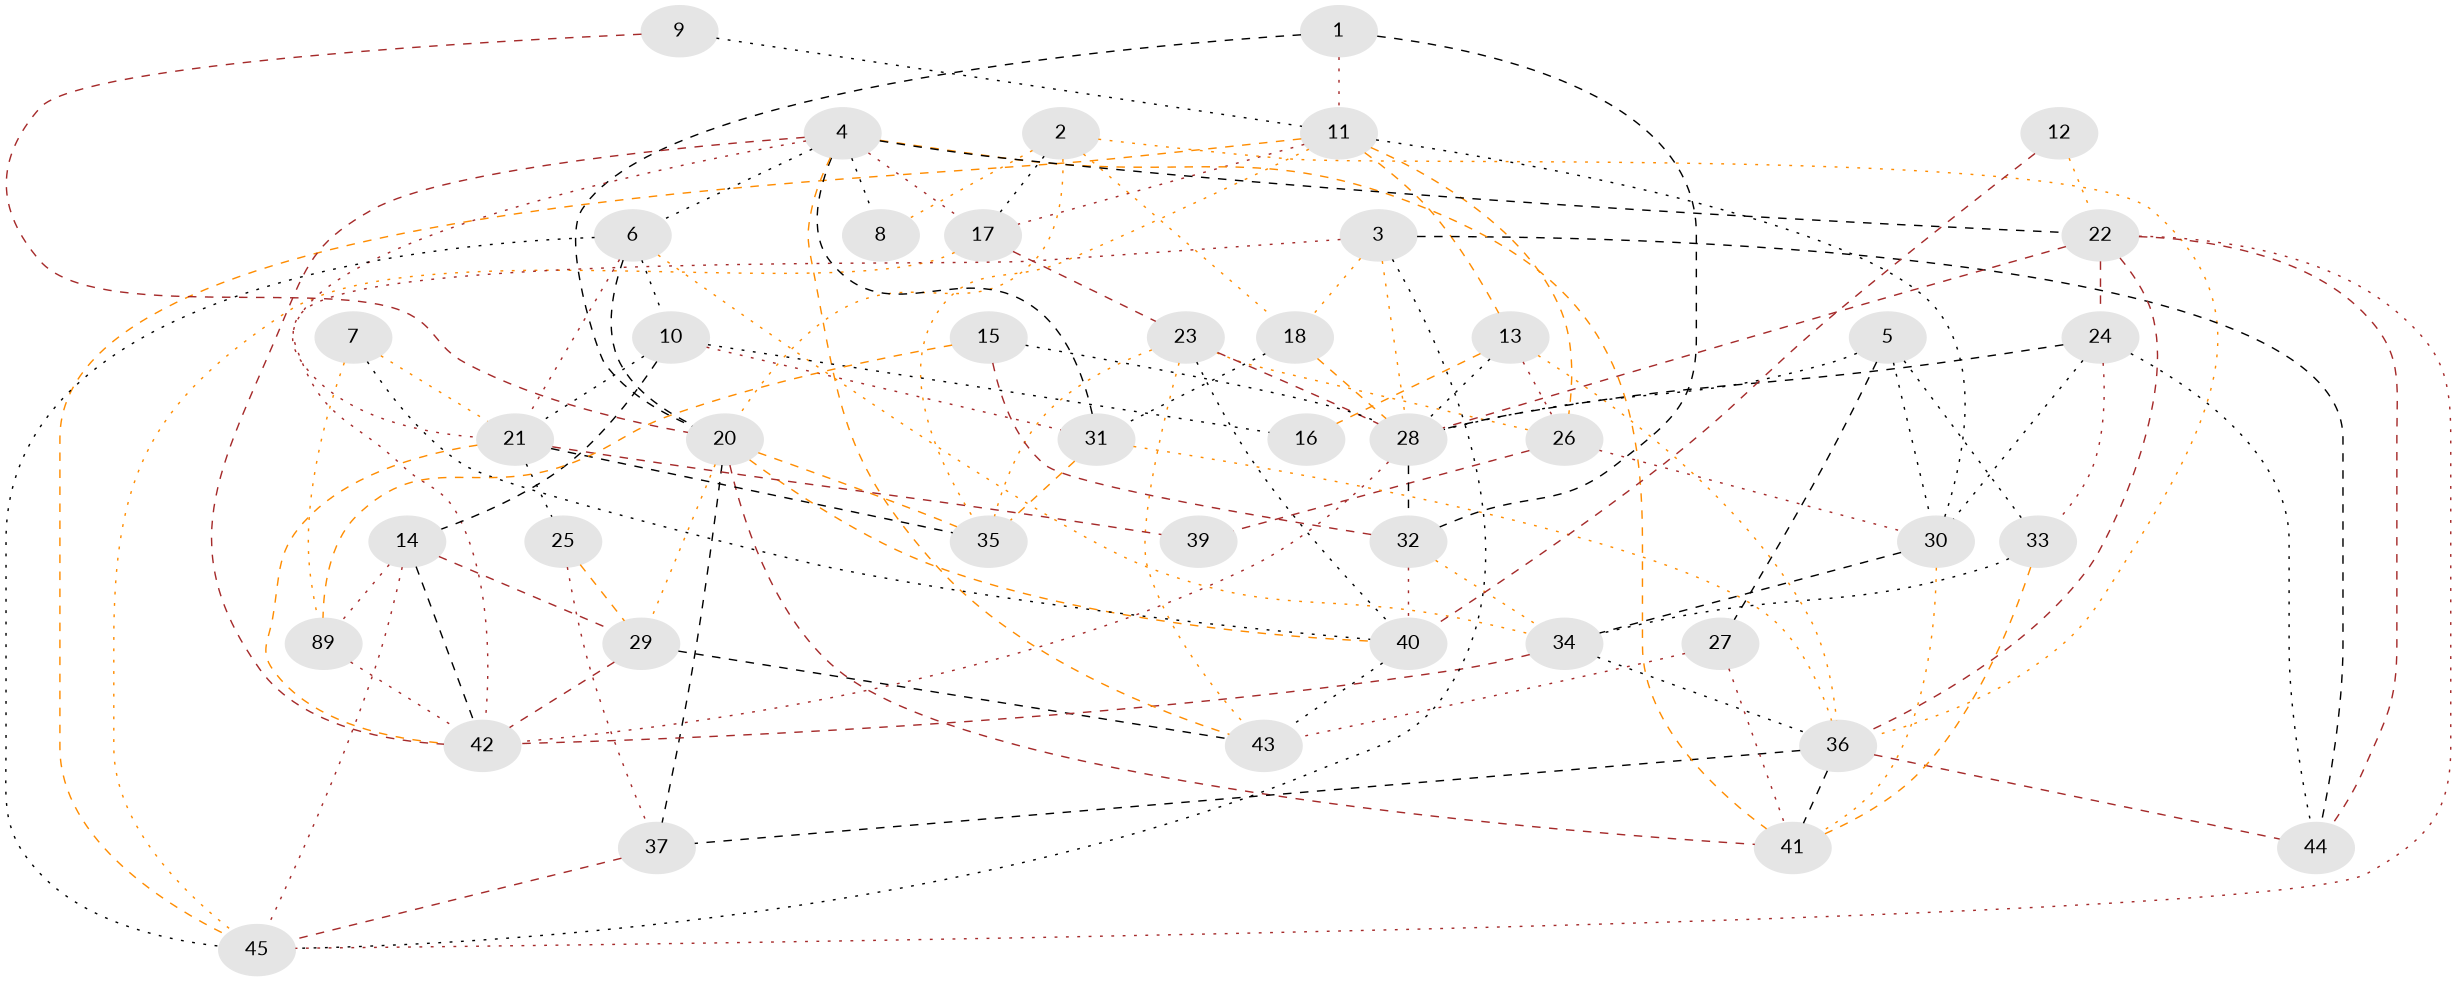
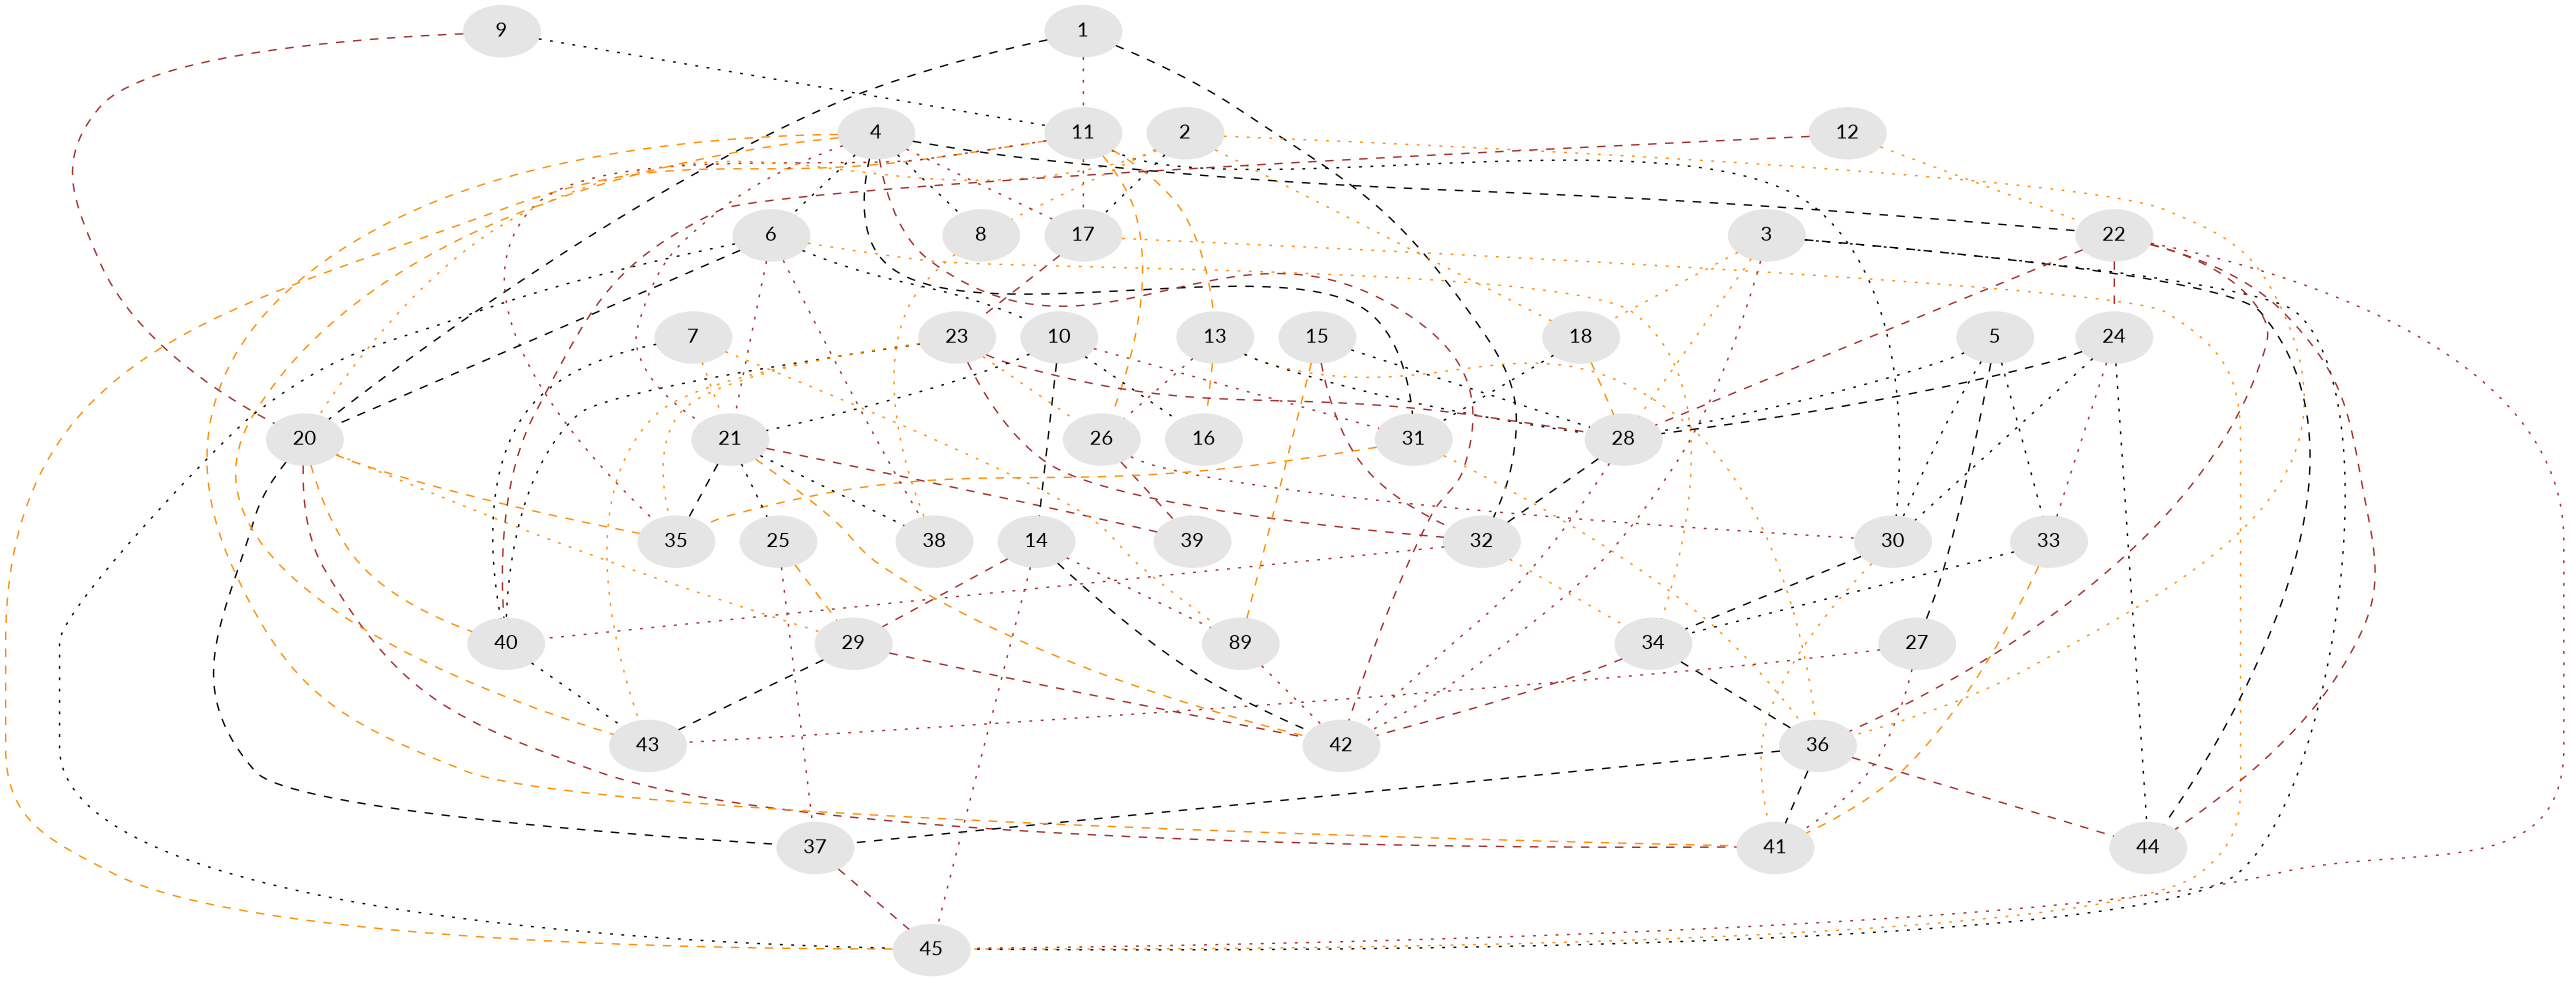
edge "11" -- "35": color darkorange -> brown
edge "23" -- "32": added
node "38": added
edge "34" -- "36": style dotted -> dashed
